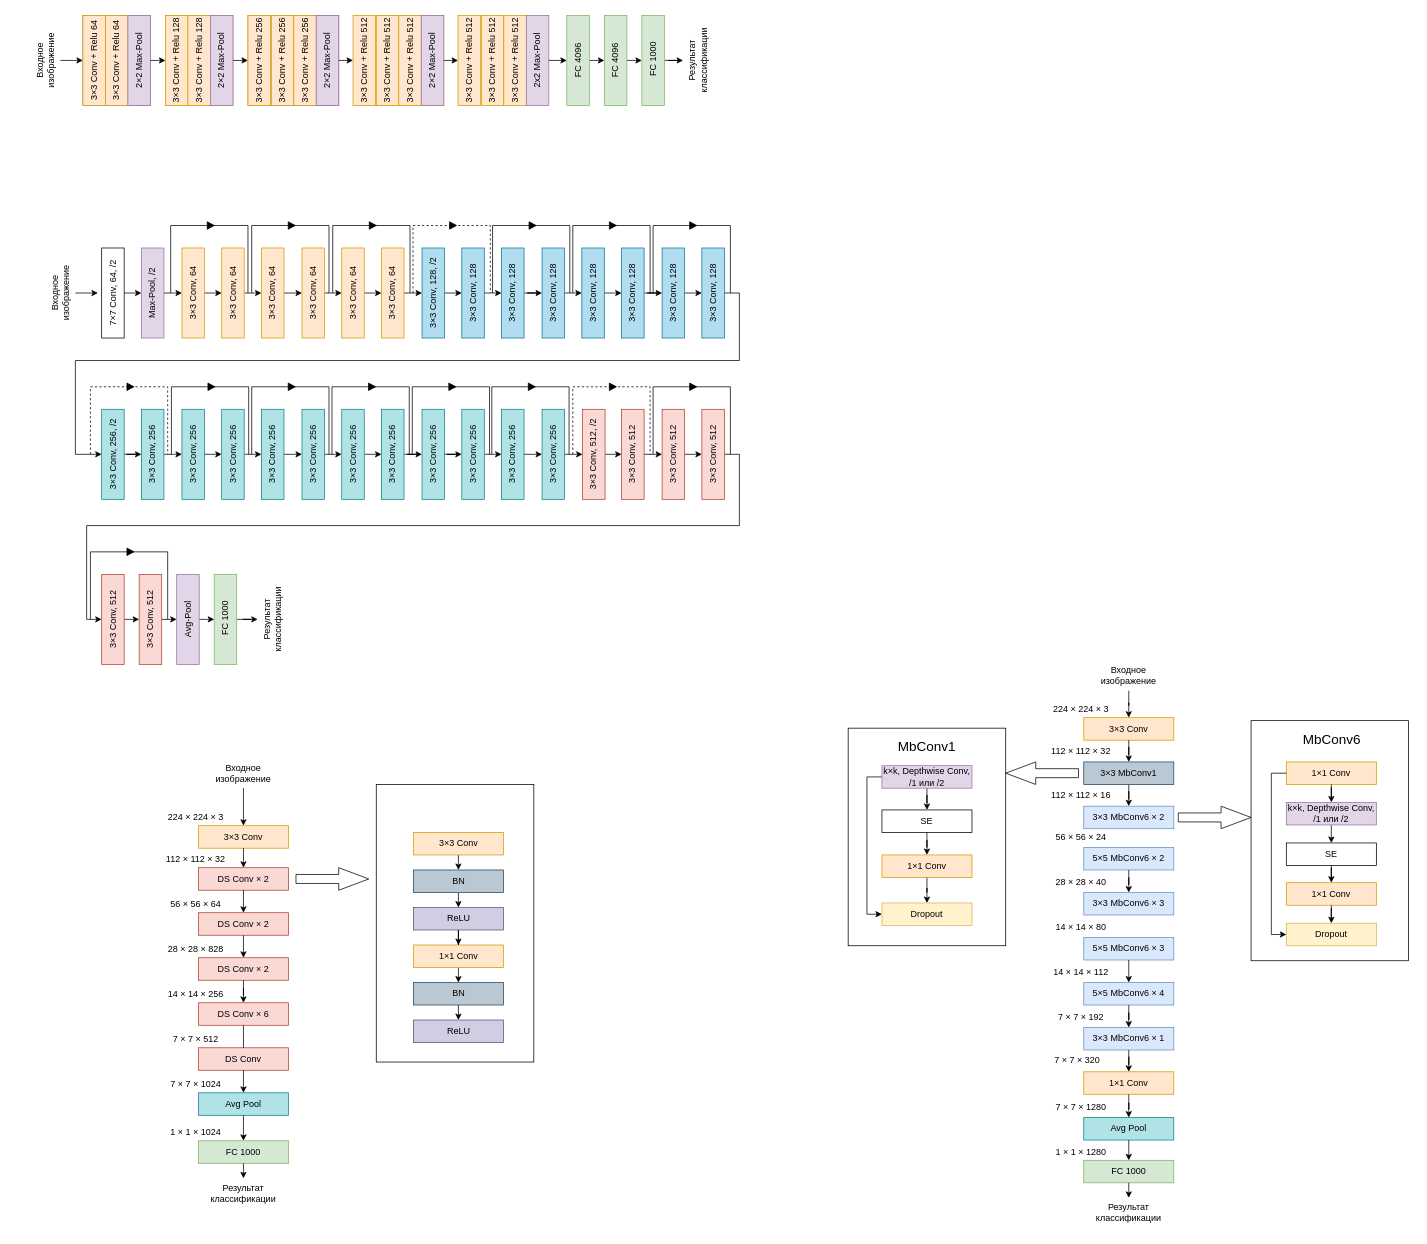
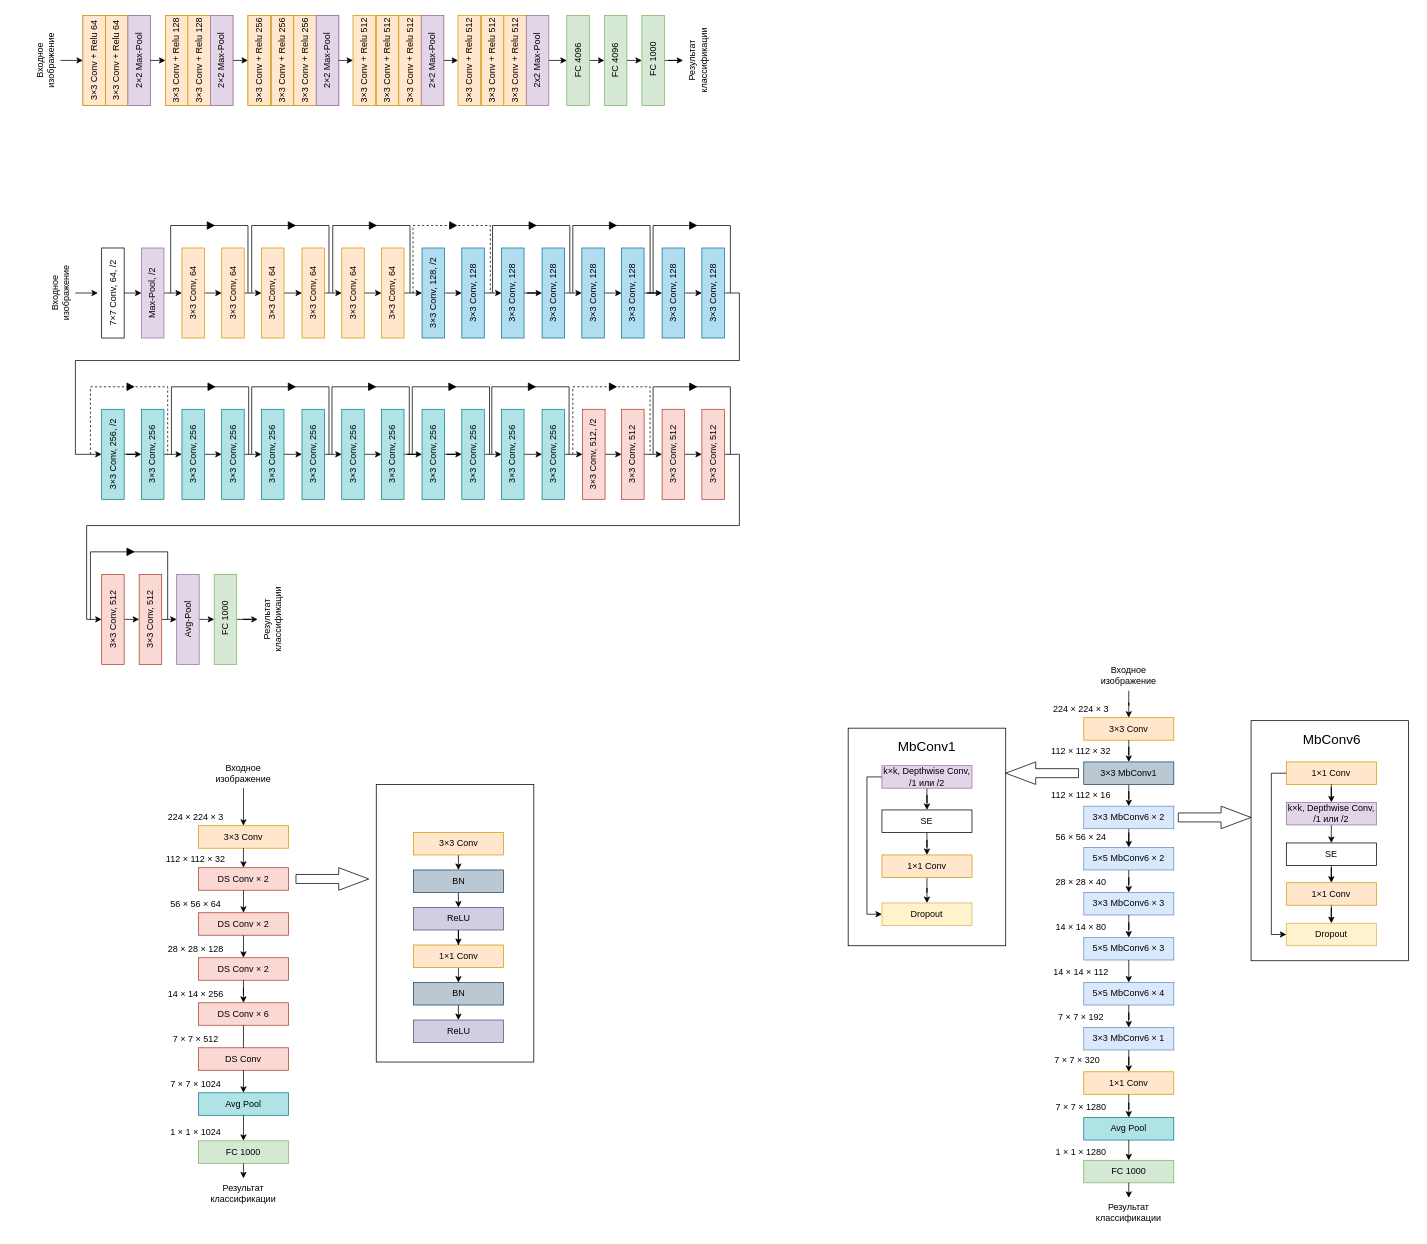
edge "3×3 MbConv6 × 2" -> "5×5 MbConv6 × 2": added
edge "3×3 MbConv6 × 3" -> "5×5 MbConv6 × 3": added
node "28 × 28 × 828": label "28 × 28 × 828" -> "28 × 28 × 128"
